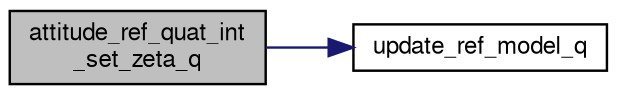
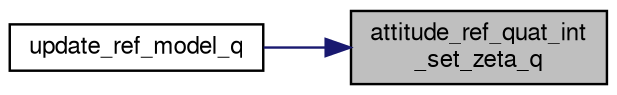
edge "attitude_ref_quat_int _set_zeta_q" -> "update_ref_model_q": reversed
